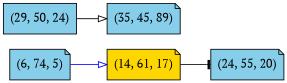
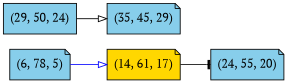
node "(35, 45, 89)": label "(35, 45, 89)" -> "(35, 45, 29)"
node "(6, 74, 5)": label "(6, 74, 5)" -> "(6, 78, 5)"
